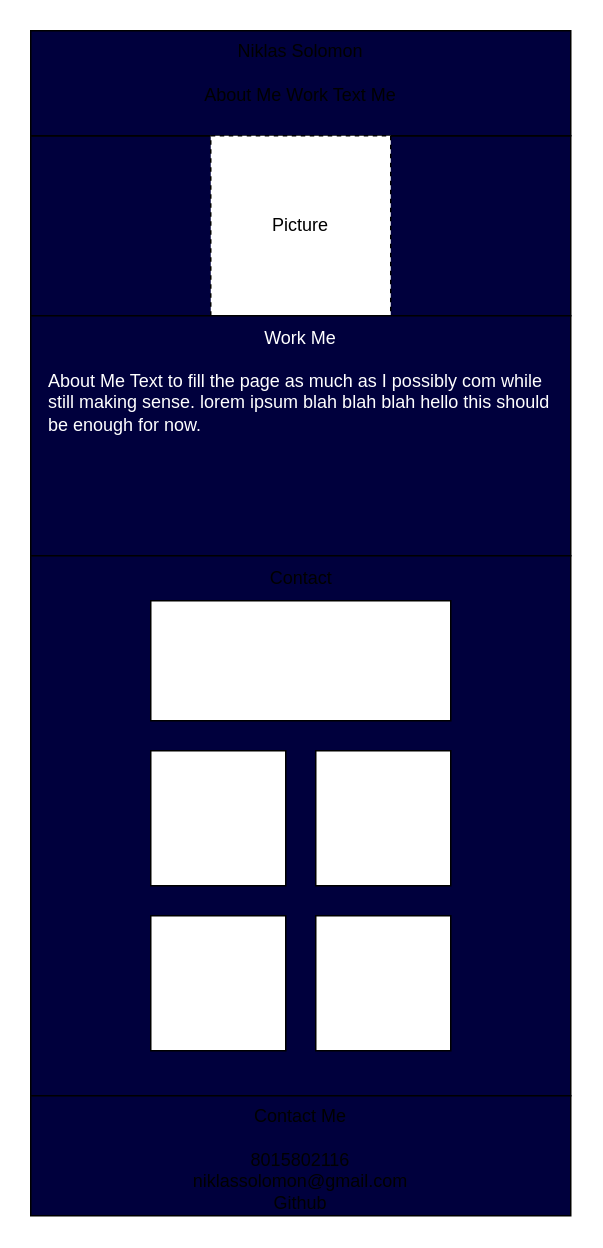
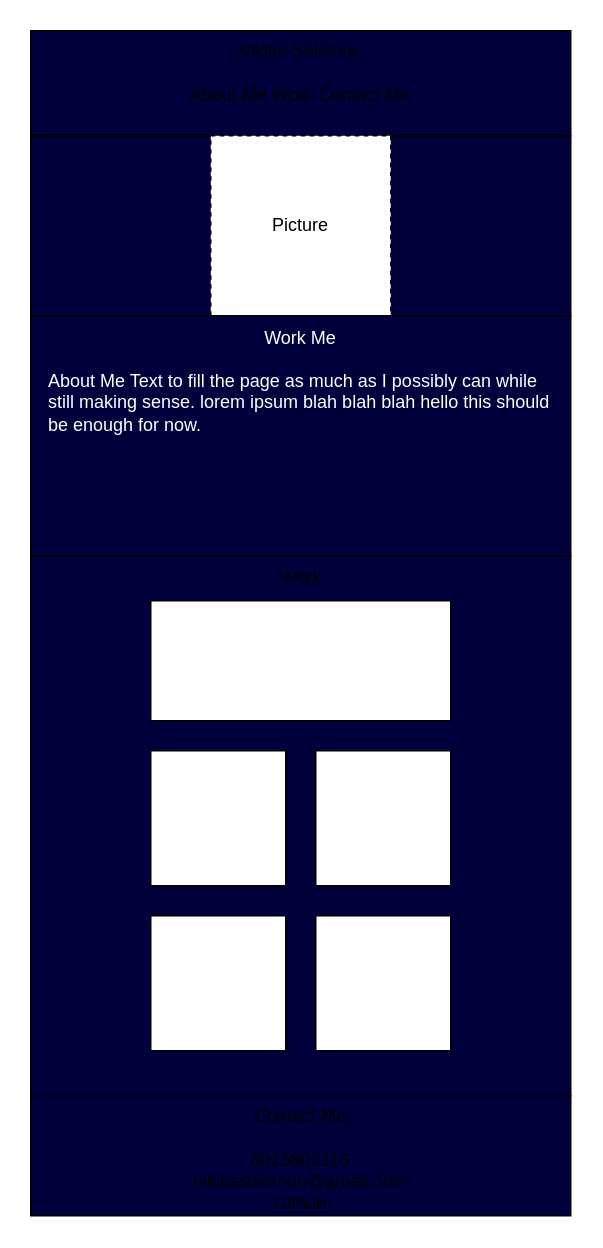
node "Niklas Solomon About Me Work Text Me": label "Niklas Solomon About Me Work Text Me" -> "Niklas Solomon About Me Work Contact Me"
node "About Me Text to fill the page as much as I possibly com while still making sense. lorem ipsum blah blah blah hello this should be enough for now.": label "About Me Text to fill the page as much as I possibly com while still making sense. lorem ipsum blah blah blah hello this should be enough for now." -> "About Me Text to fill the page as much as I possibly can while still making sense. lorem ipsum blah blah blah hello this should be enough for now."
node "Contact": label "Contact" -> "Work"
